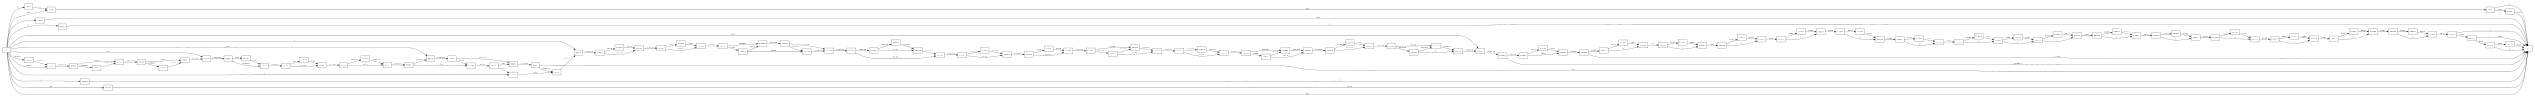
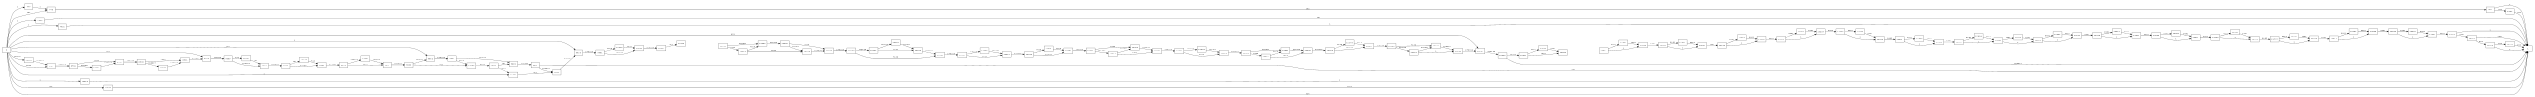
node "10036": removed
node "10682": removed
